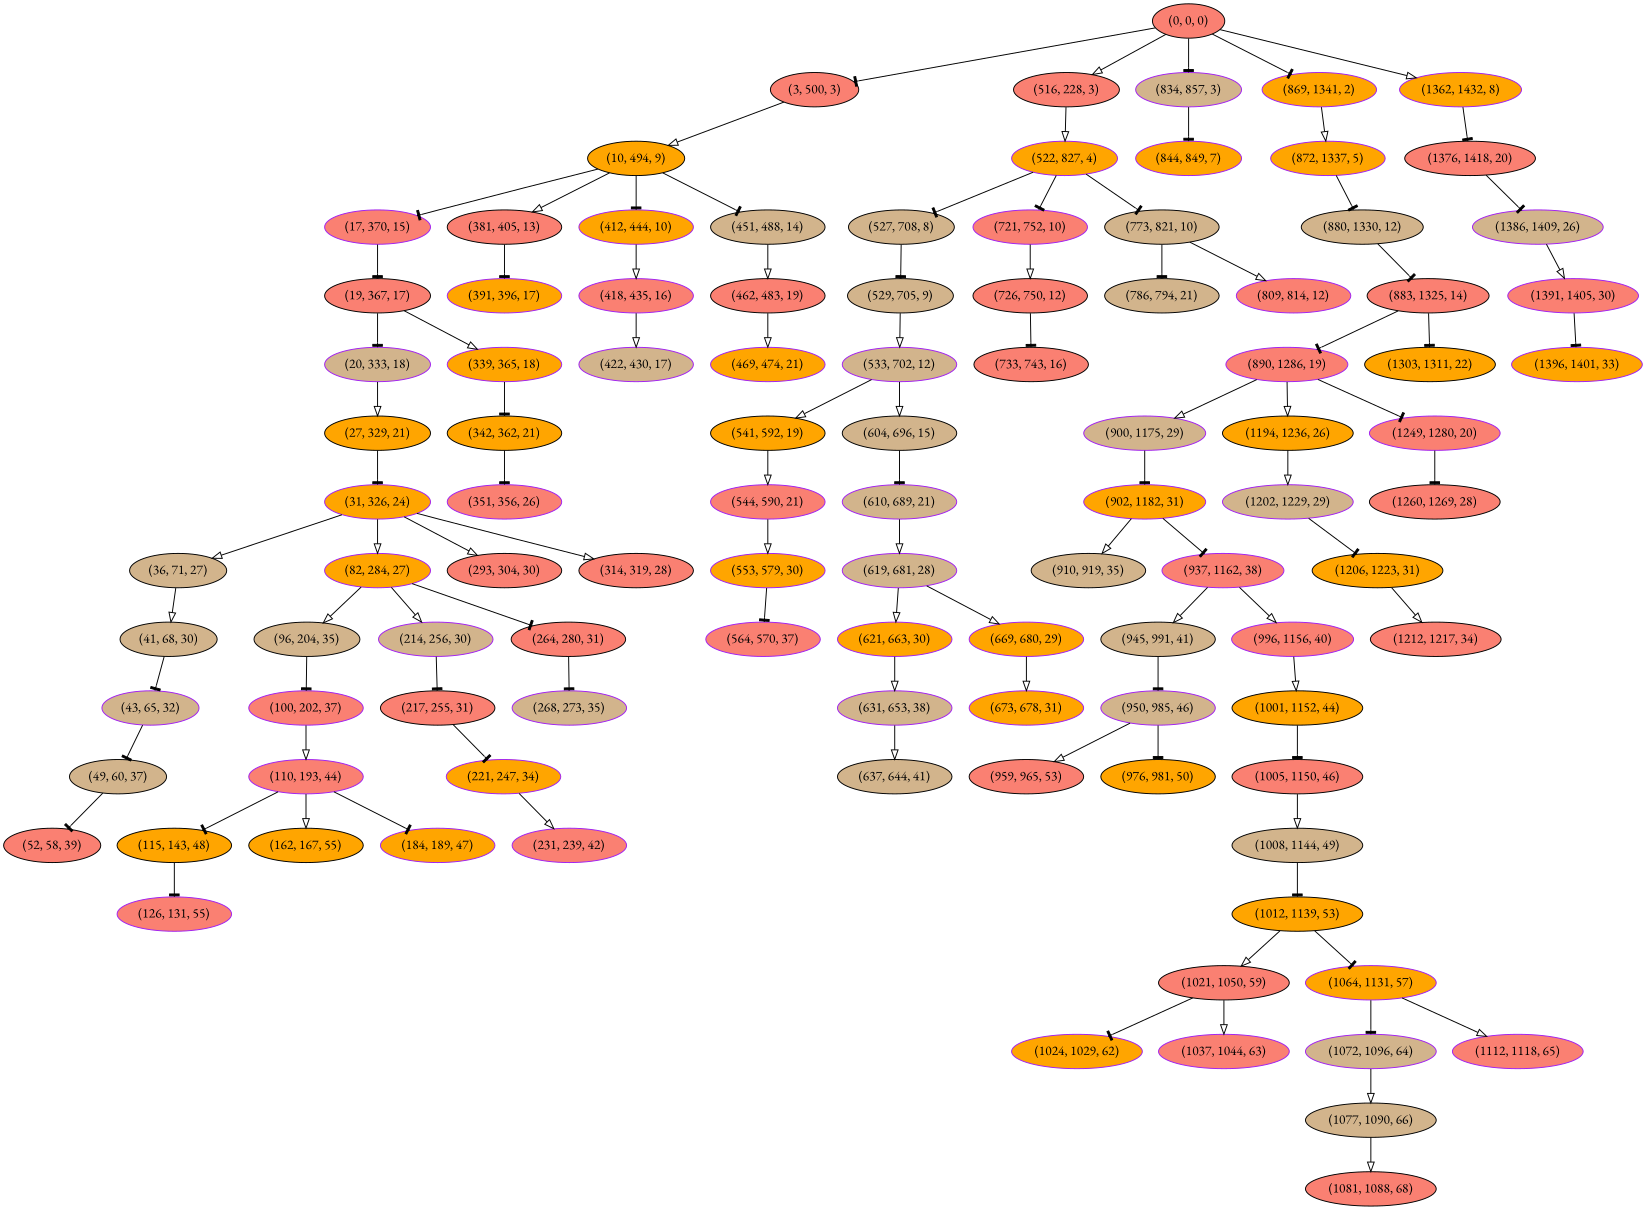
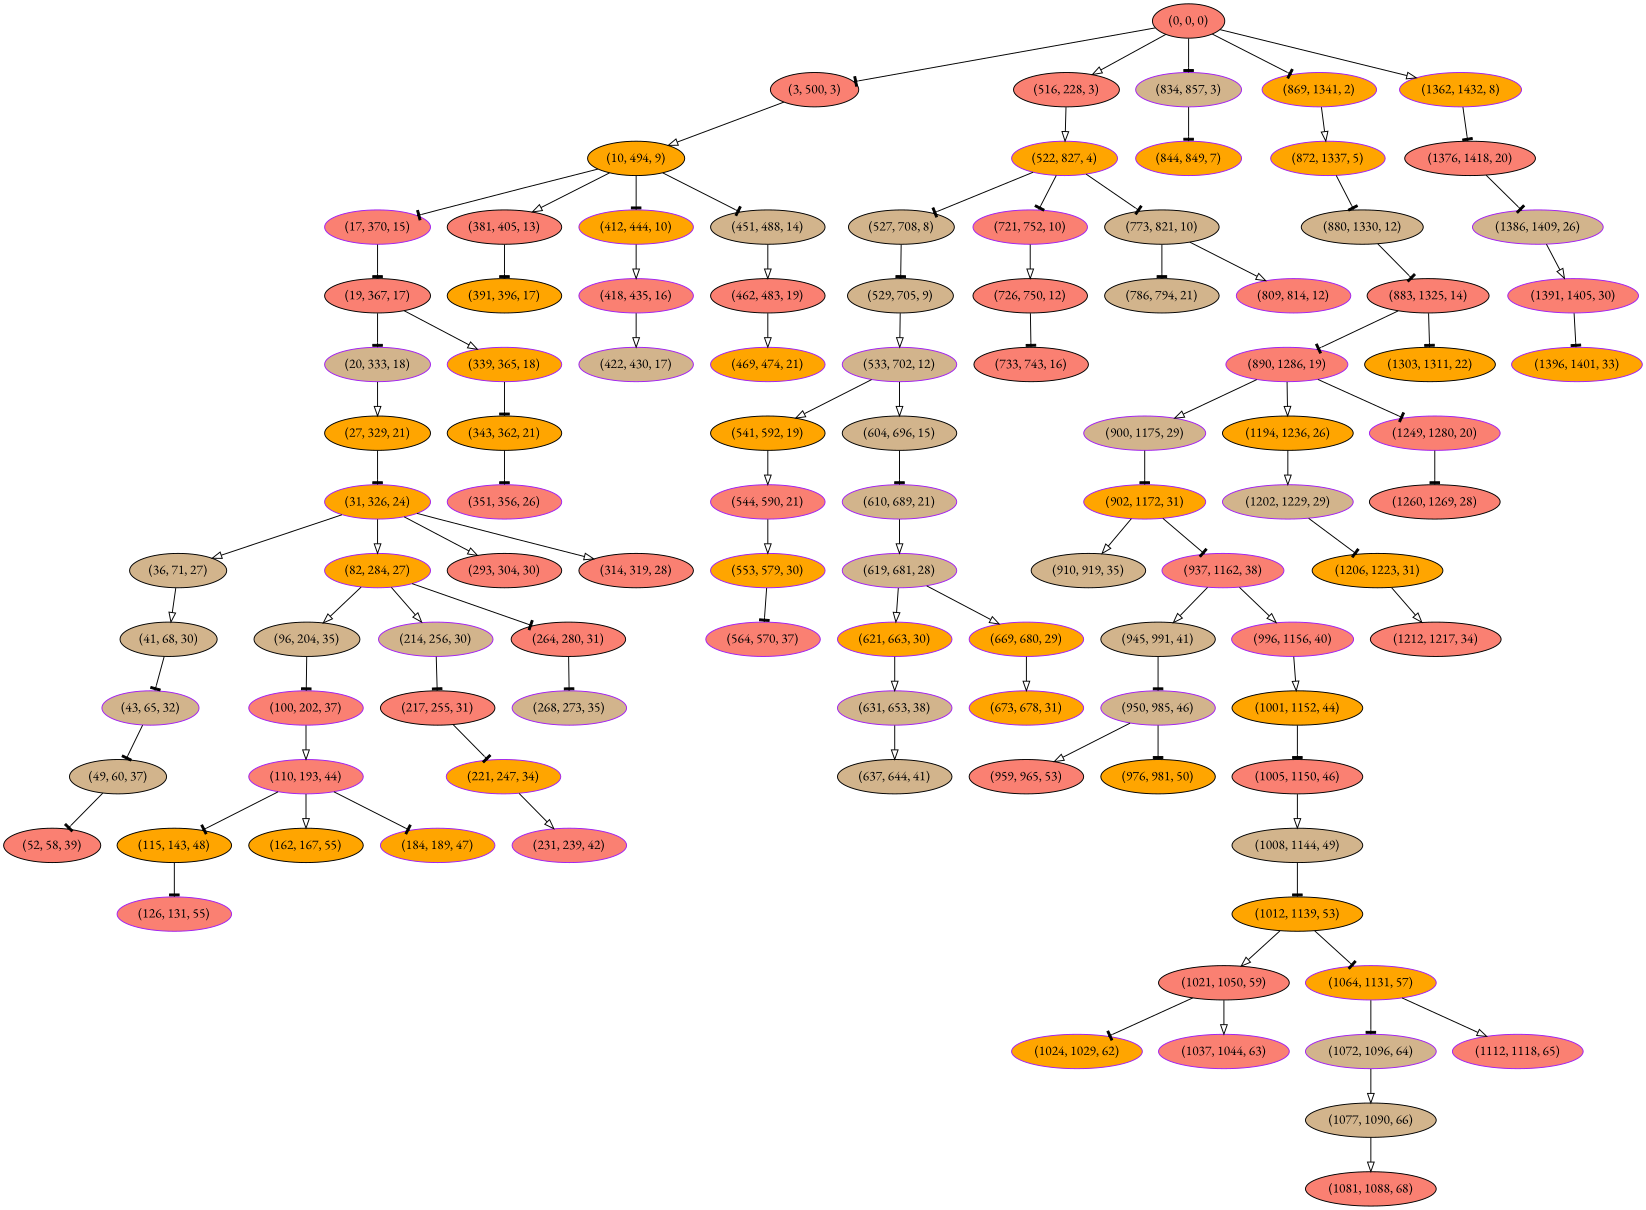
node "(391, 396, 17)": color purple -> black
node "(342, 362, 21)": label "(342, 362, 21)" -> "(343, 362, 21)"
node "(902, 1182, 31)": label "(902, 1182, 31)" -> "(902, 1172, 31)"
